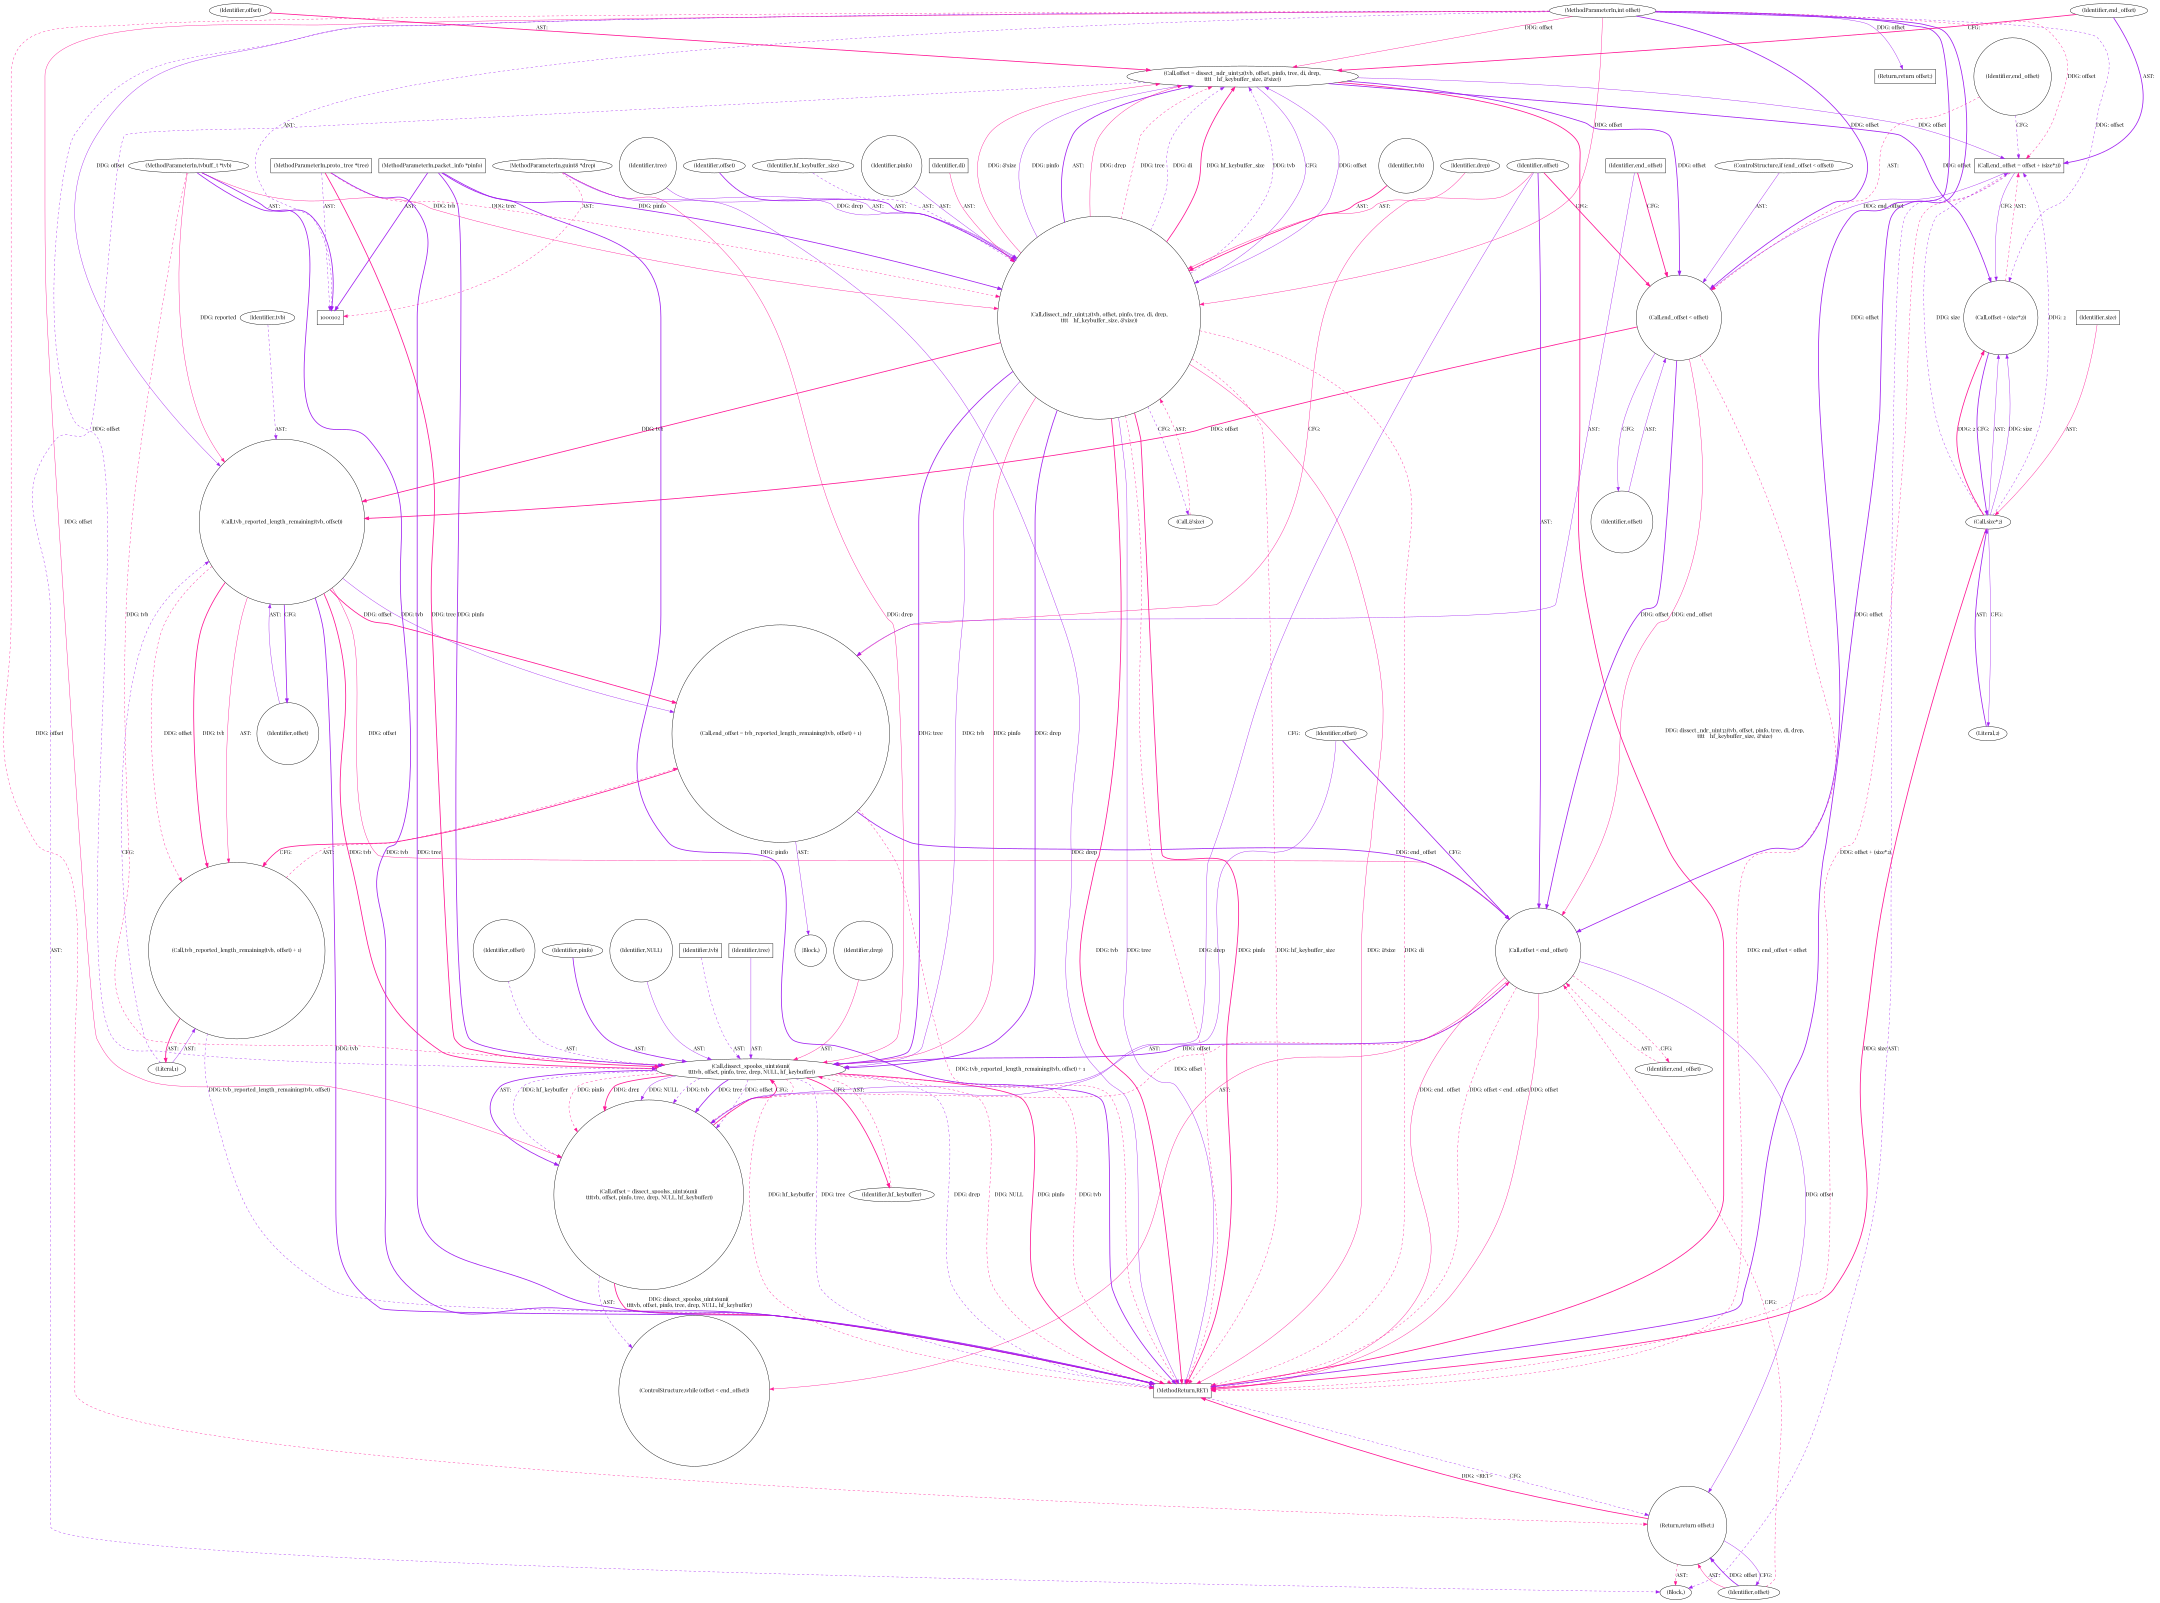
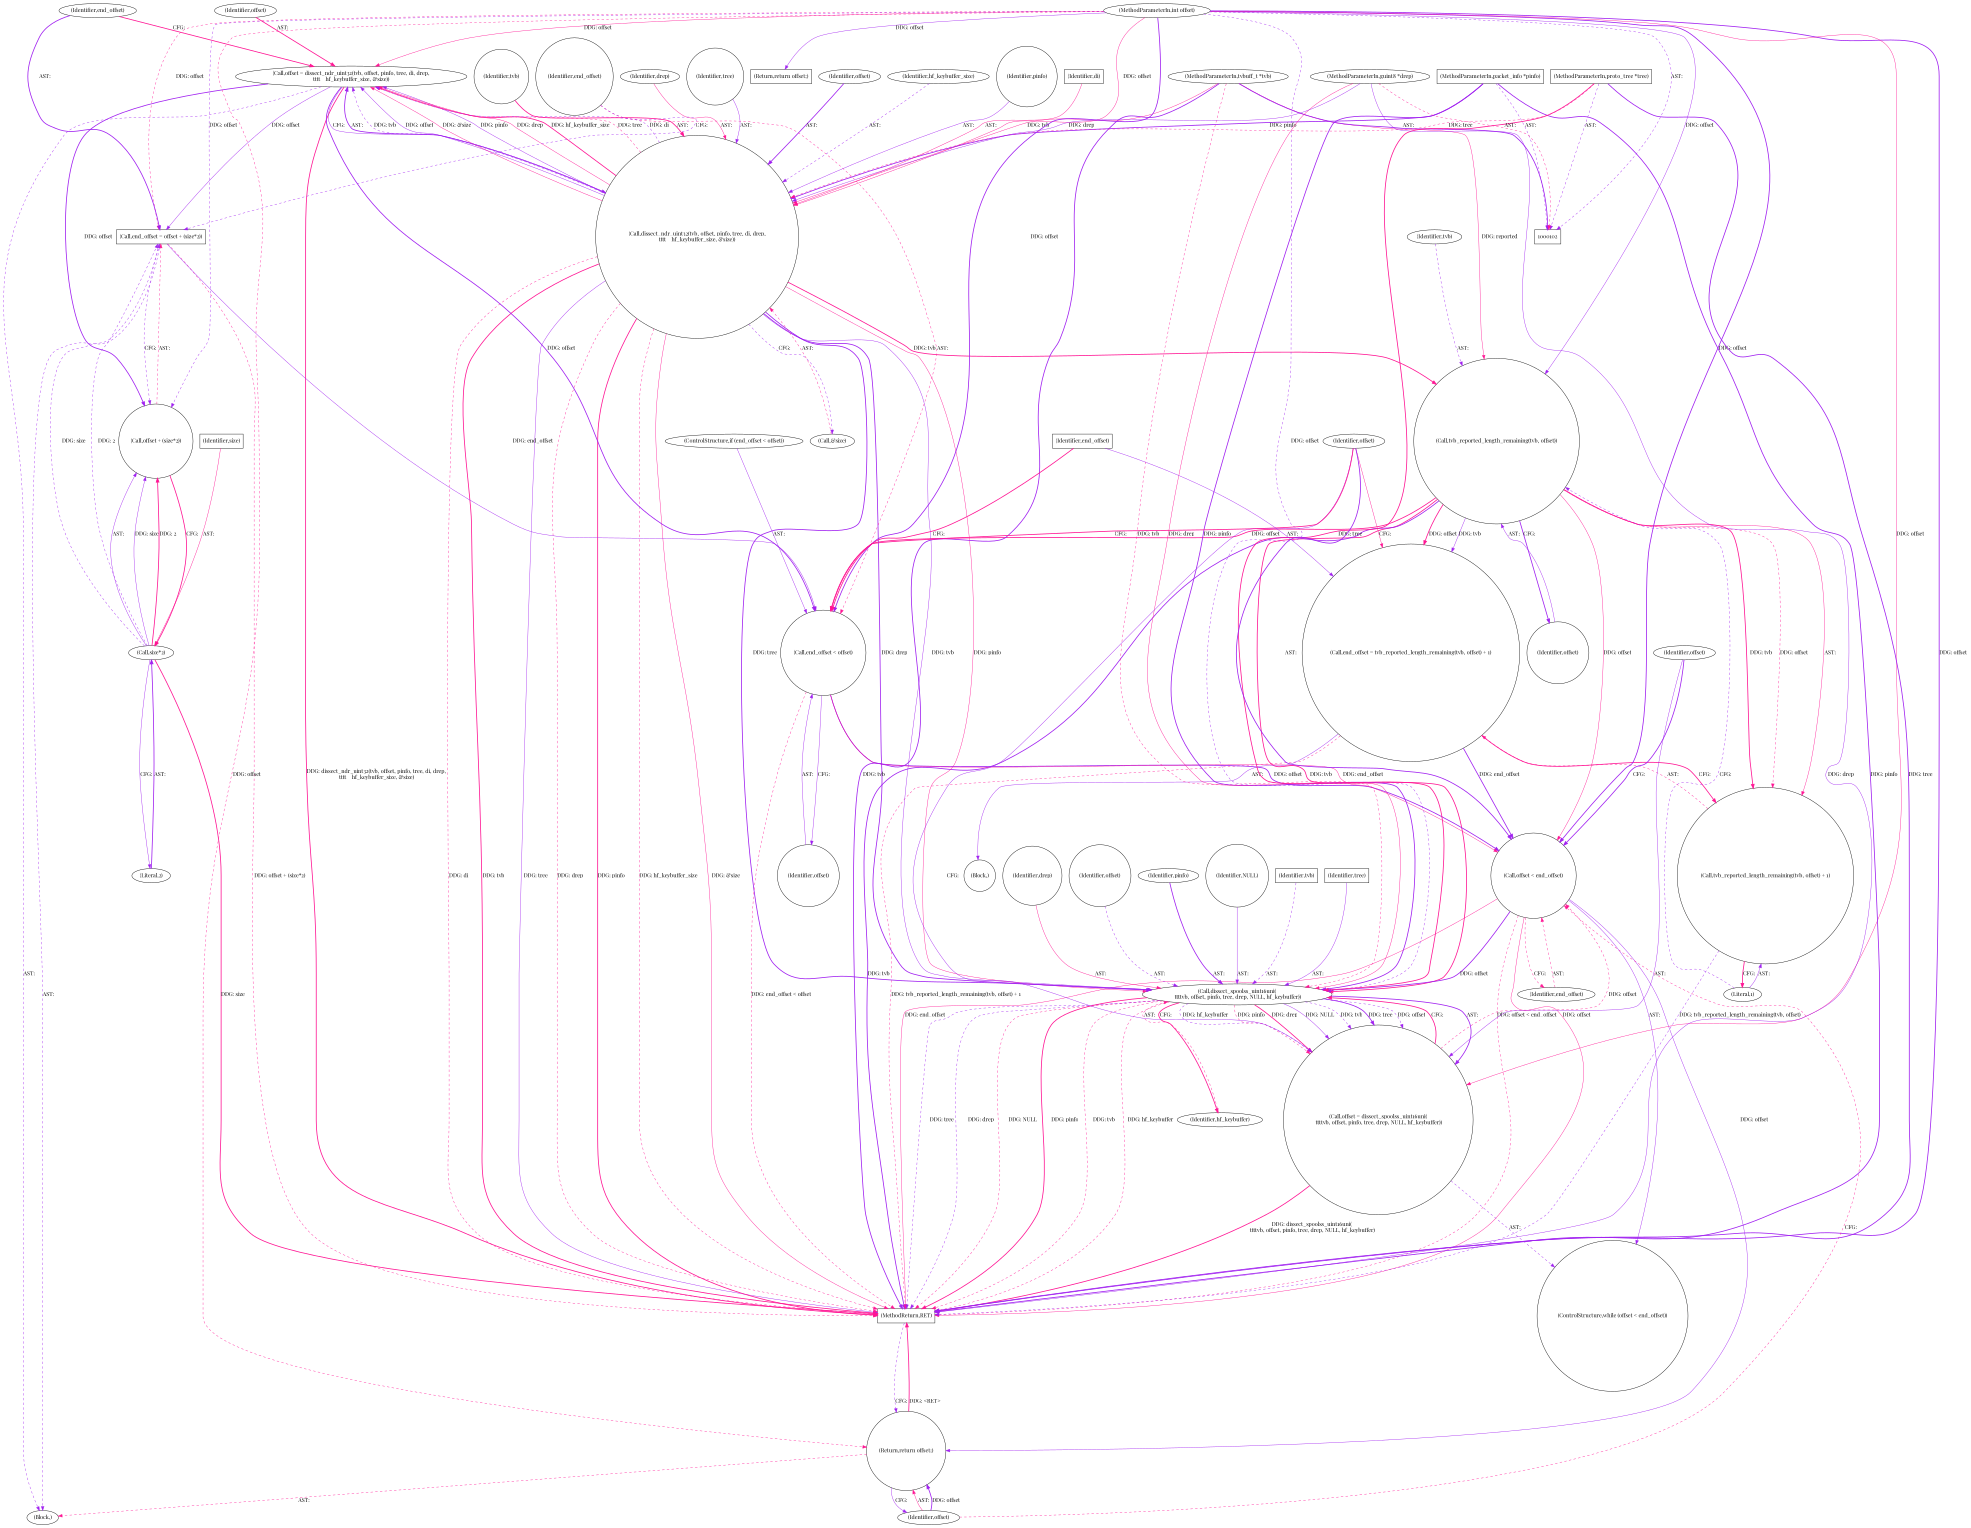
edge "(Call,end_offset = offset + (size*2))" -> "(Call,offset + (size*2))": style solid -> dashed
edge "(MethodParameterIn,packet_info *pinfo)" -> "1000102": style bold -> dashed
edge "(Call,offset + (size*2))" -> "(Call,size*2)": color purple -> deeppink
edge "(Call,end_offset < offset)" -> "(Call,tvb_reported_length_remaining(tvb, offset))": reversed
edge "(Call,tvb_reported_length_remaining(tvb, offset) + 1)" -> "(Literal,1)": label "AST: " -> "CFG: "
edge "(Call,offset < end_offset)" -> "(ControlStructure,while (offset < end_offset))": color deeppink -> purple
